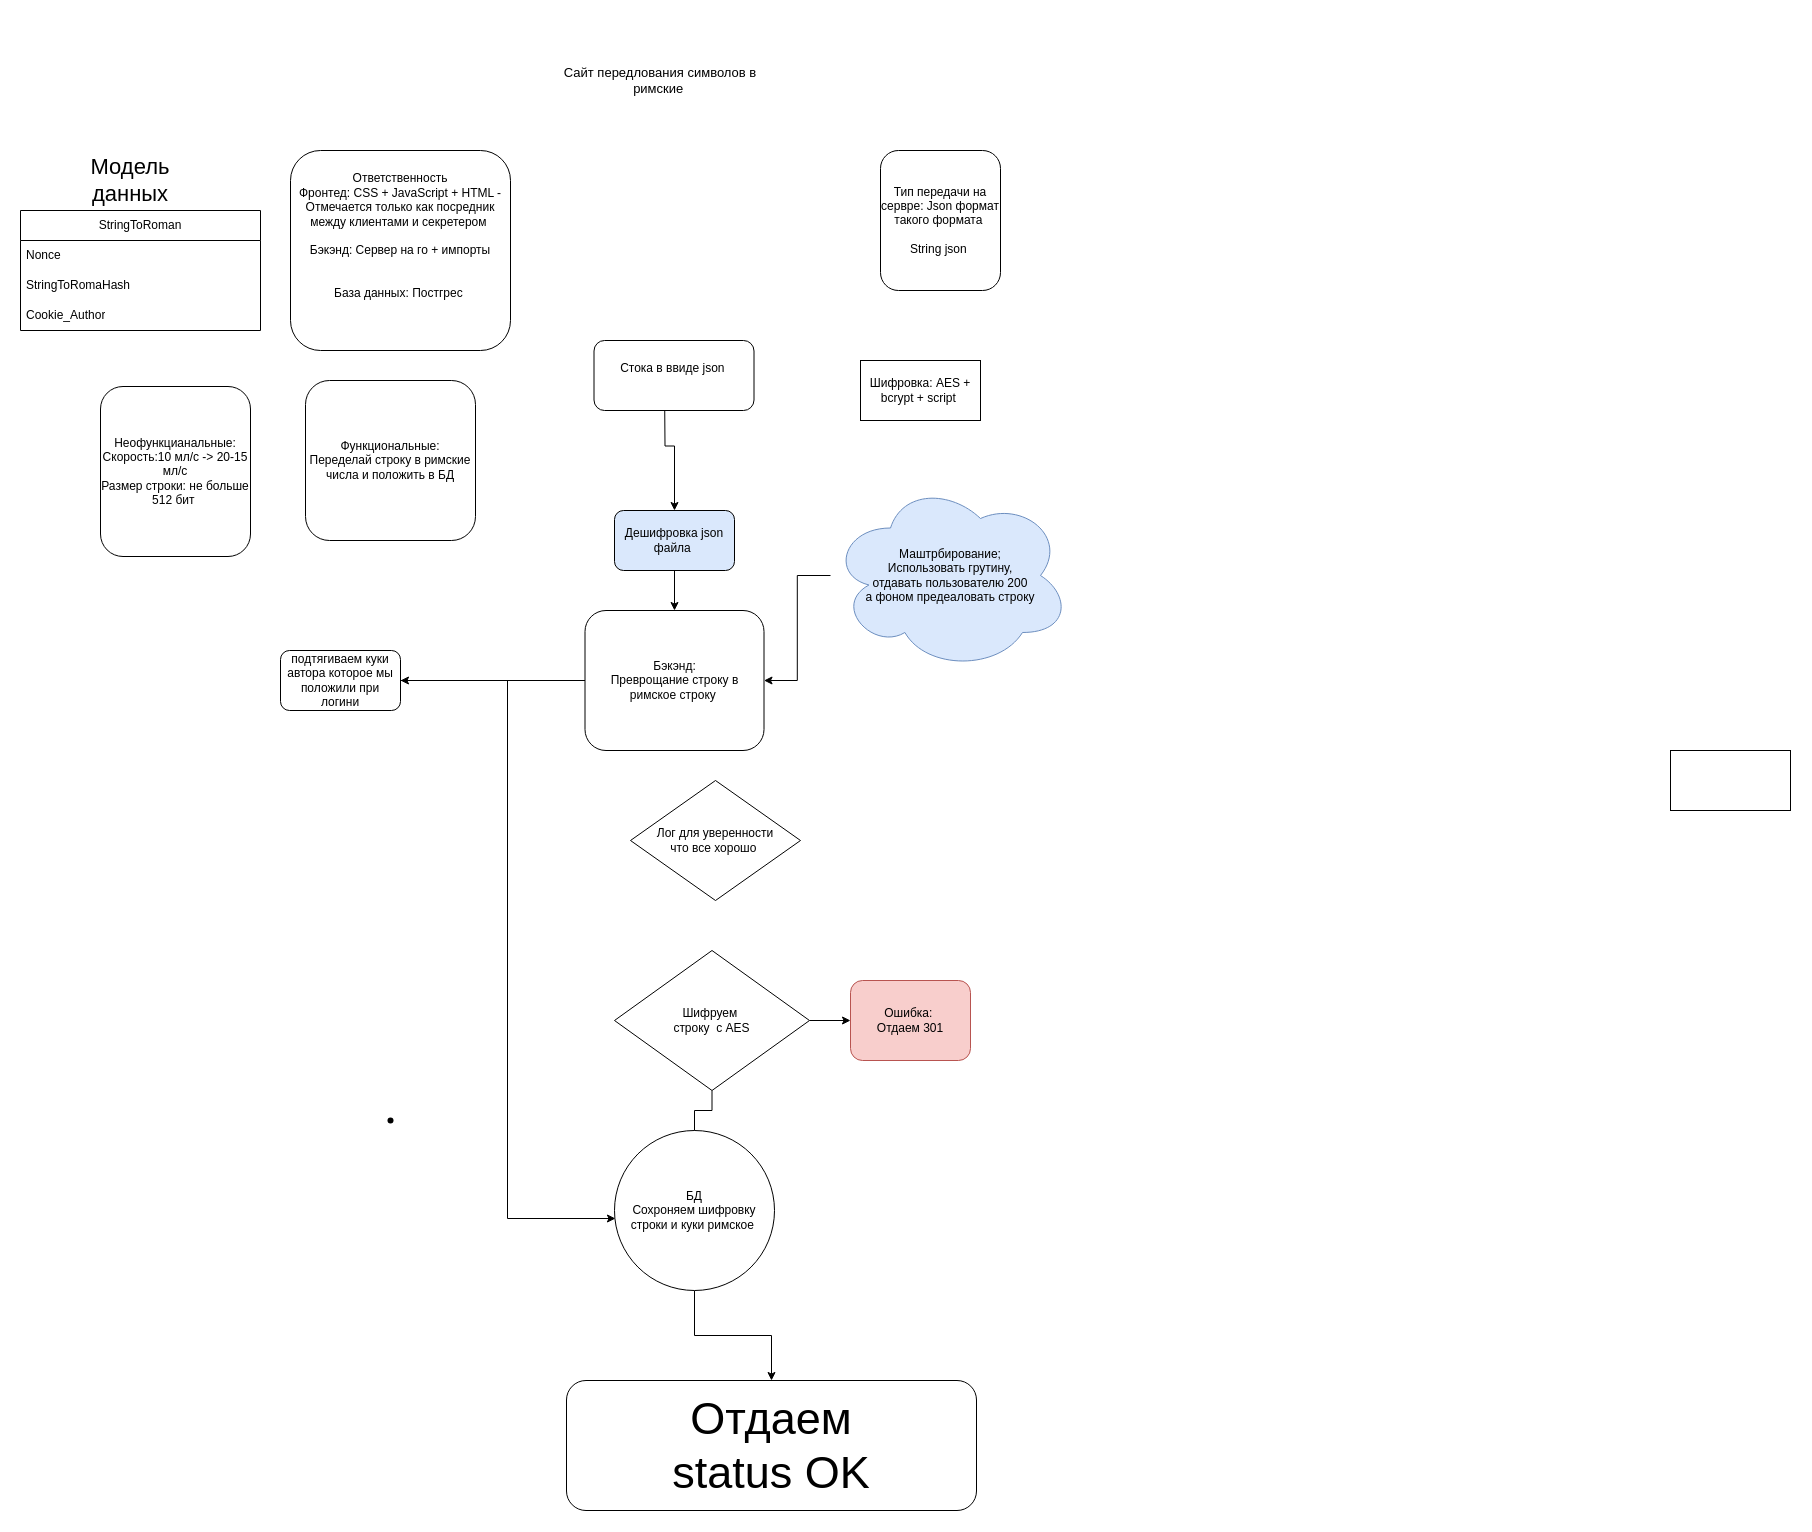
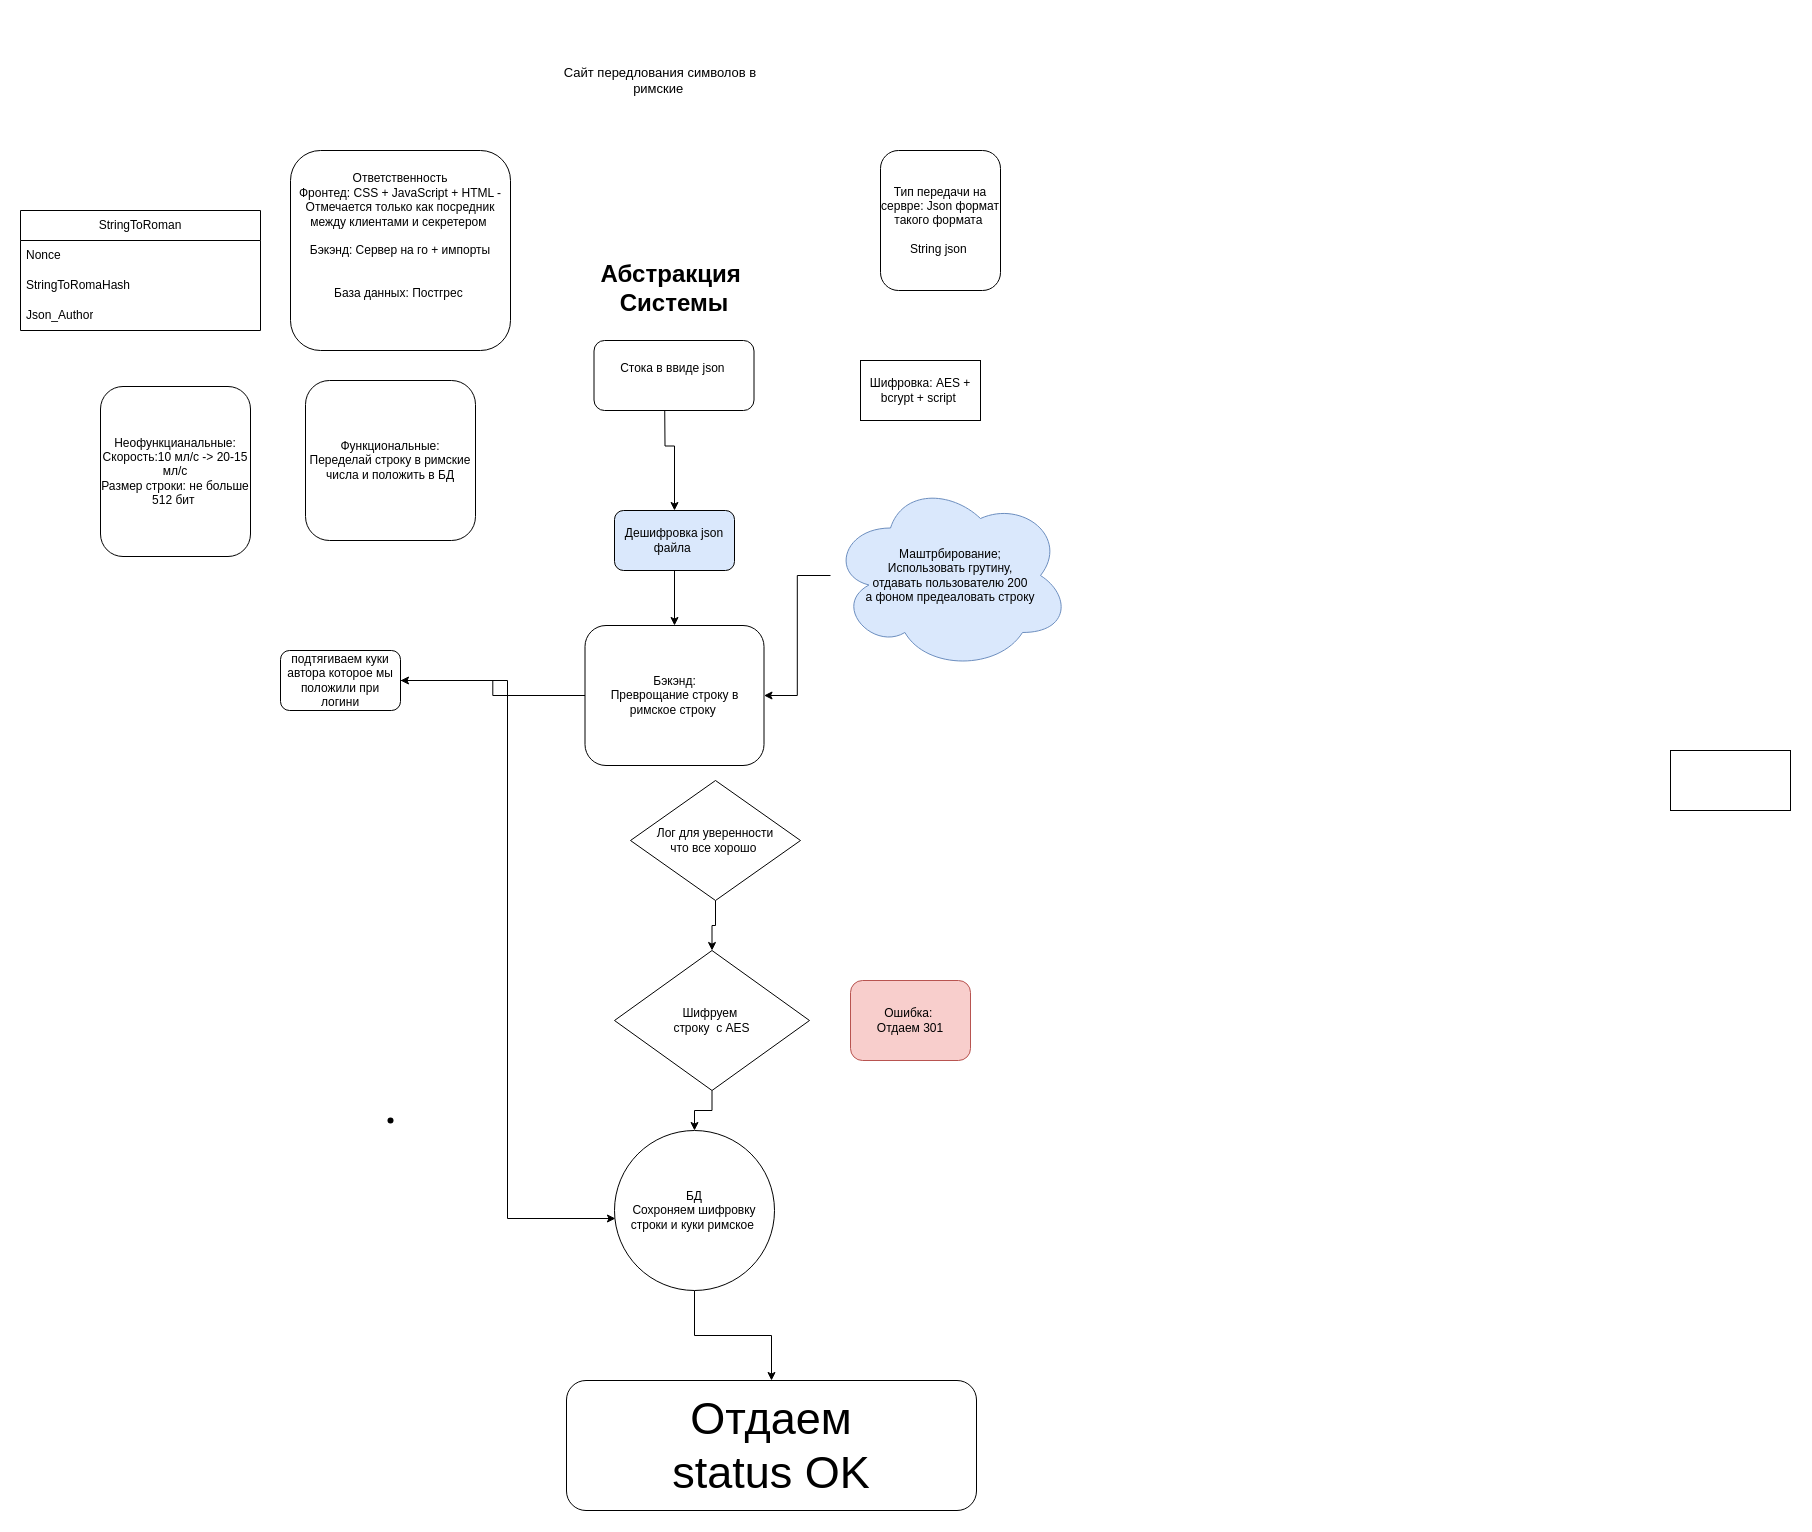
node "Модель данных": removed
node "Абстракция Системы": added
node "Cookie_Author": label "Cookie_Author" -> "Json_Author"
node "Бэкэнд: Преврощание строку в римское строку": moved (675, 681) -> (675, 696)
edge "Лог для уверенности что все хорошо" -> "Шифруем строку с AES": added
edge "Шифруем строку с AES" -> "Ошибка: Отдаем 301": removed
edge "Шифруем строку с AES" -- "БД Сохроняем шифровку строки и куки римское": arrowhead none -> classic
